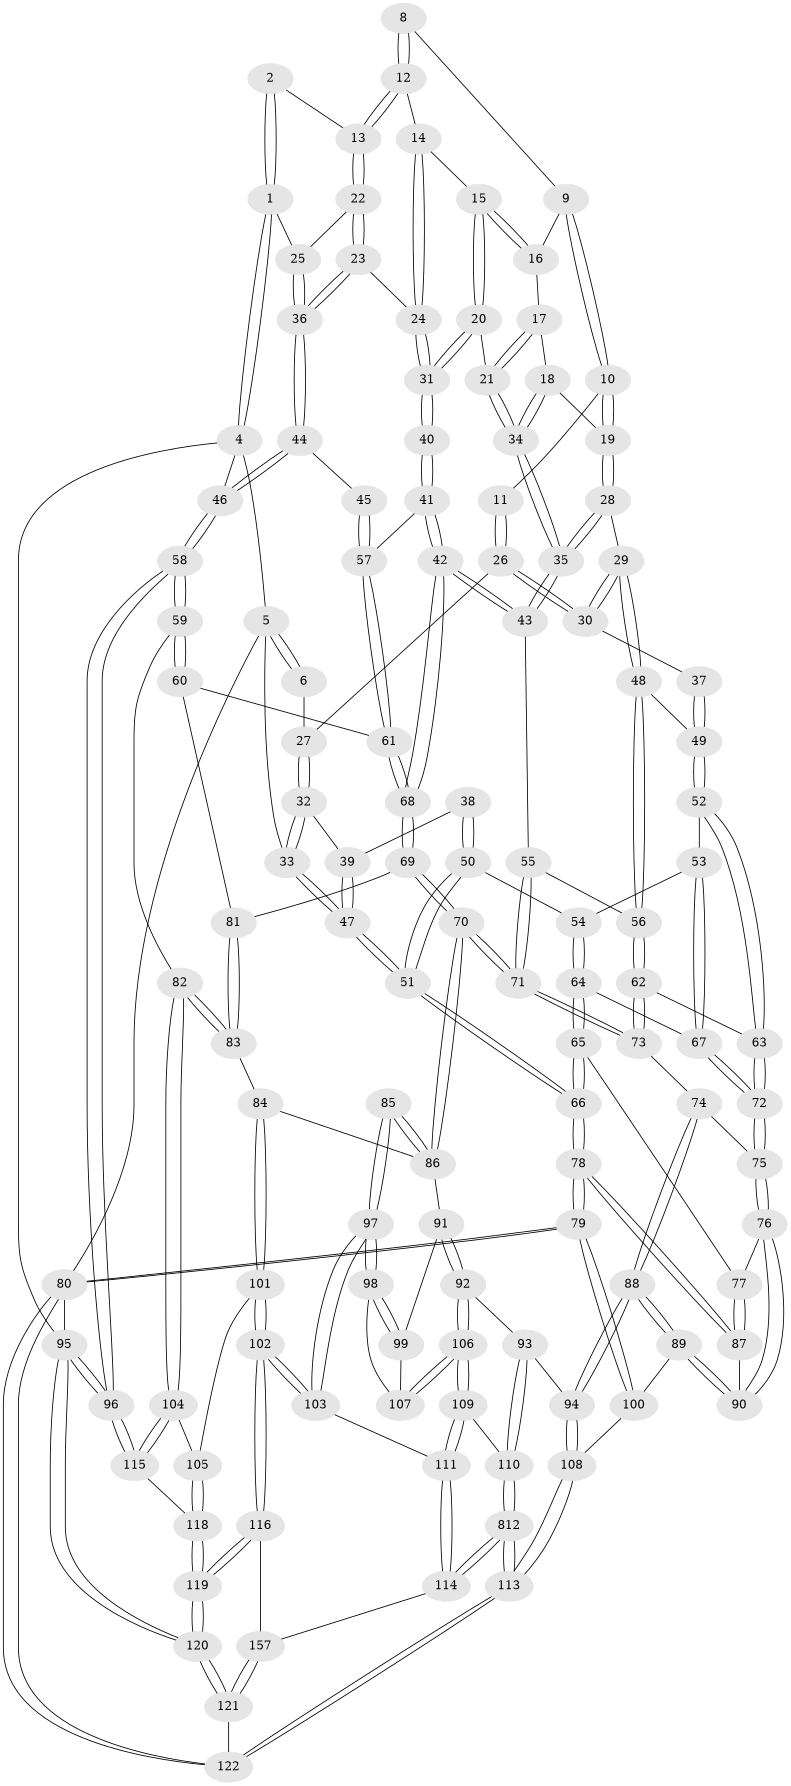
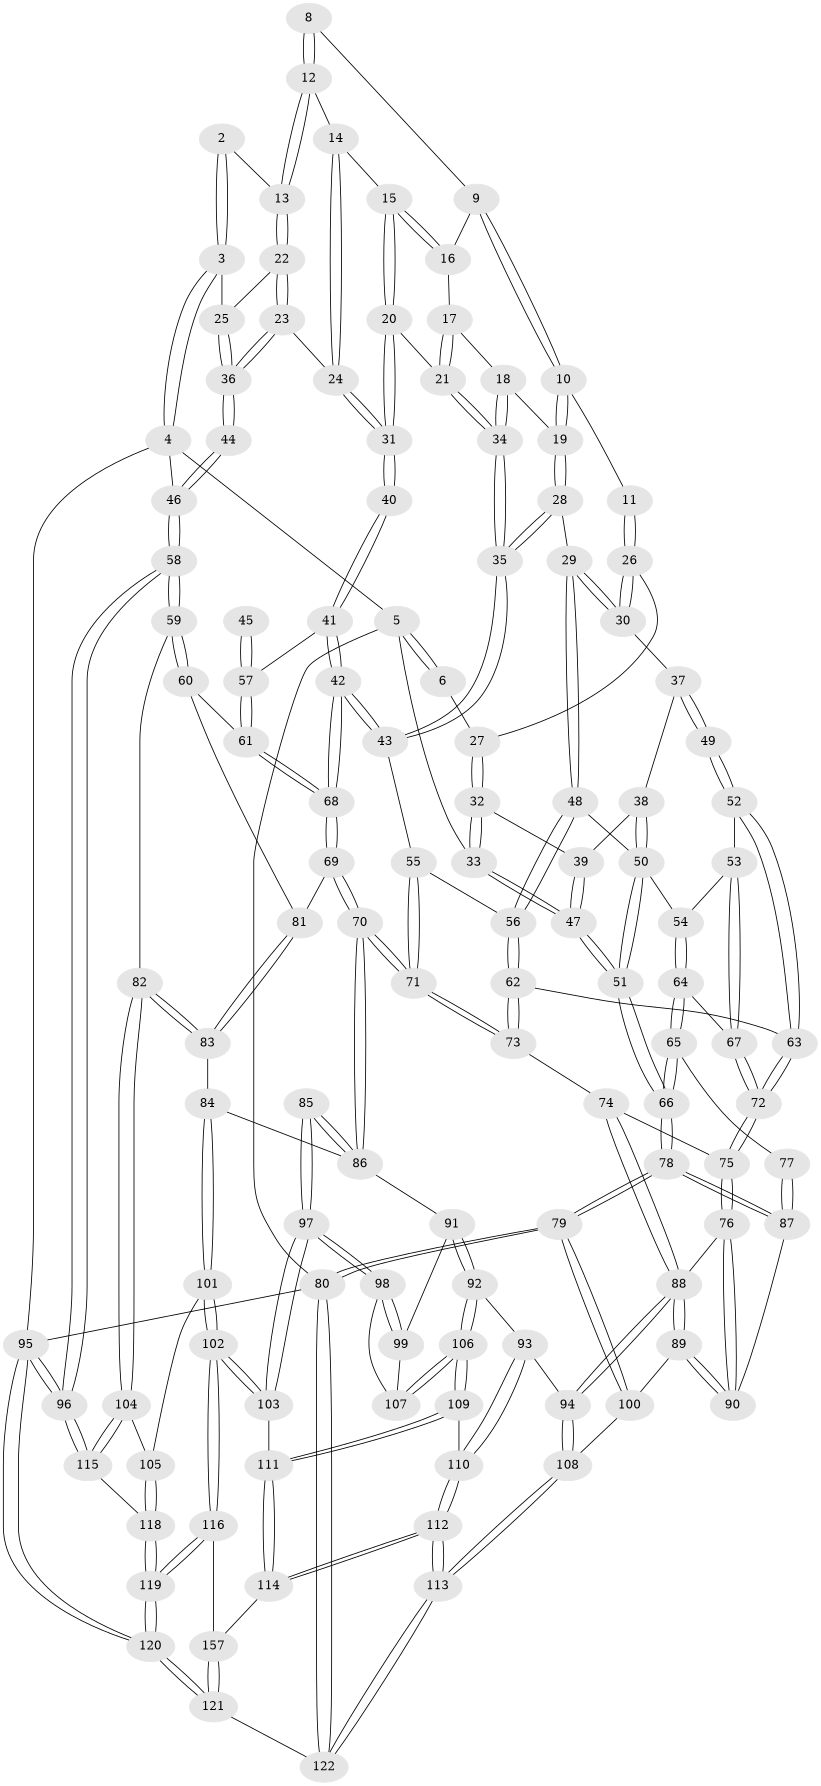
node "1": label "1" -> "3"
edge "44" -- "45": removed
edge "48" -- "49": now "48" -- "50"
edge "37" -- "38": added
edge "76" -- "77": now "76" -- "88"
node "812": label "812" -> "112"
